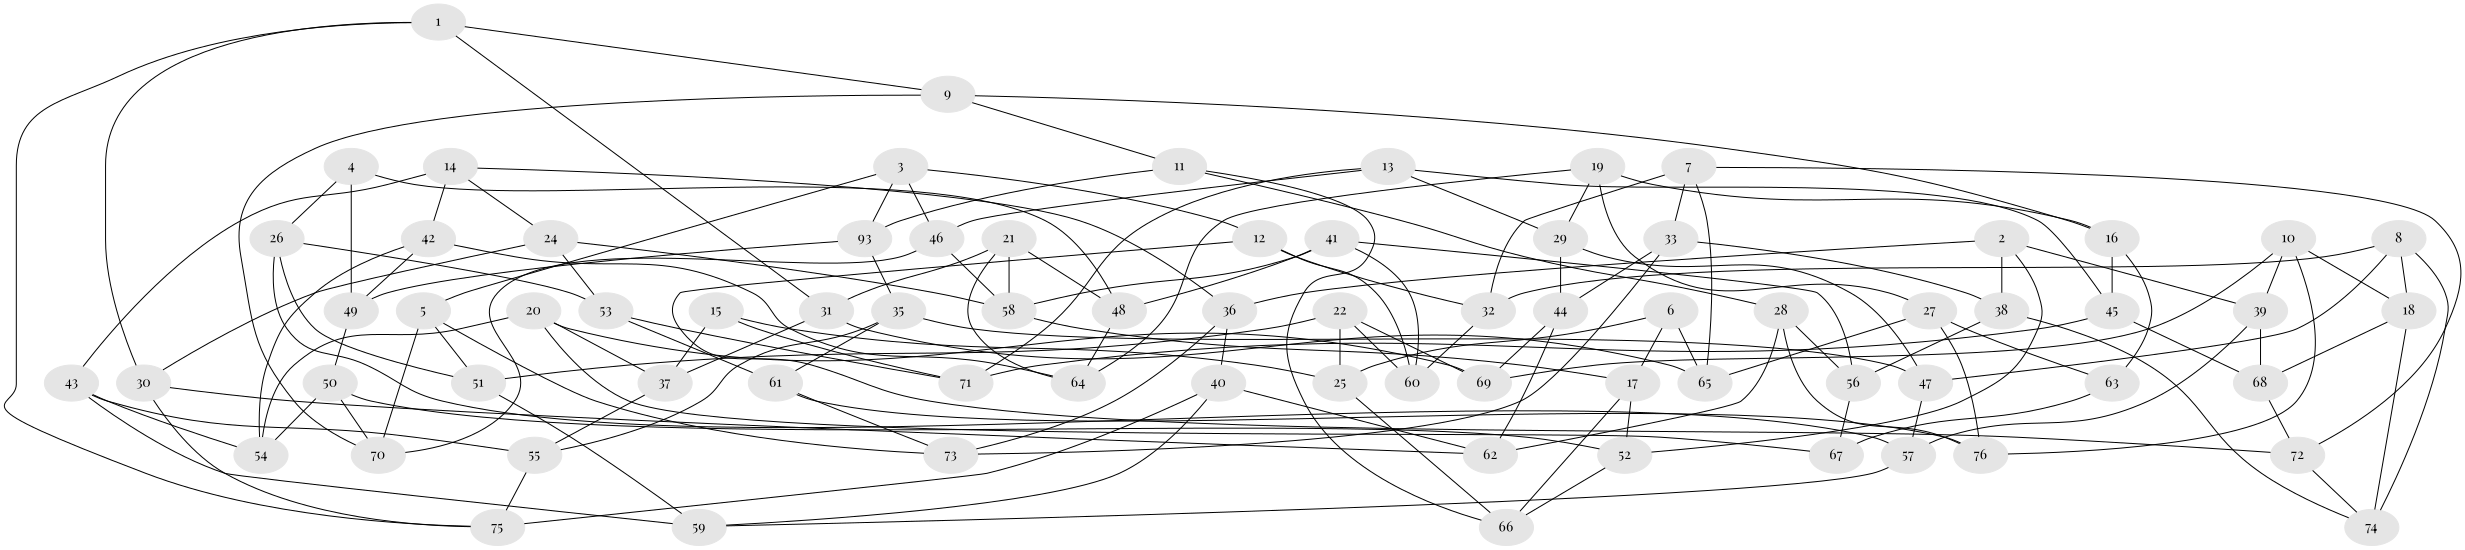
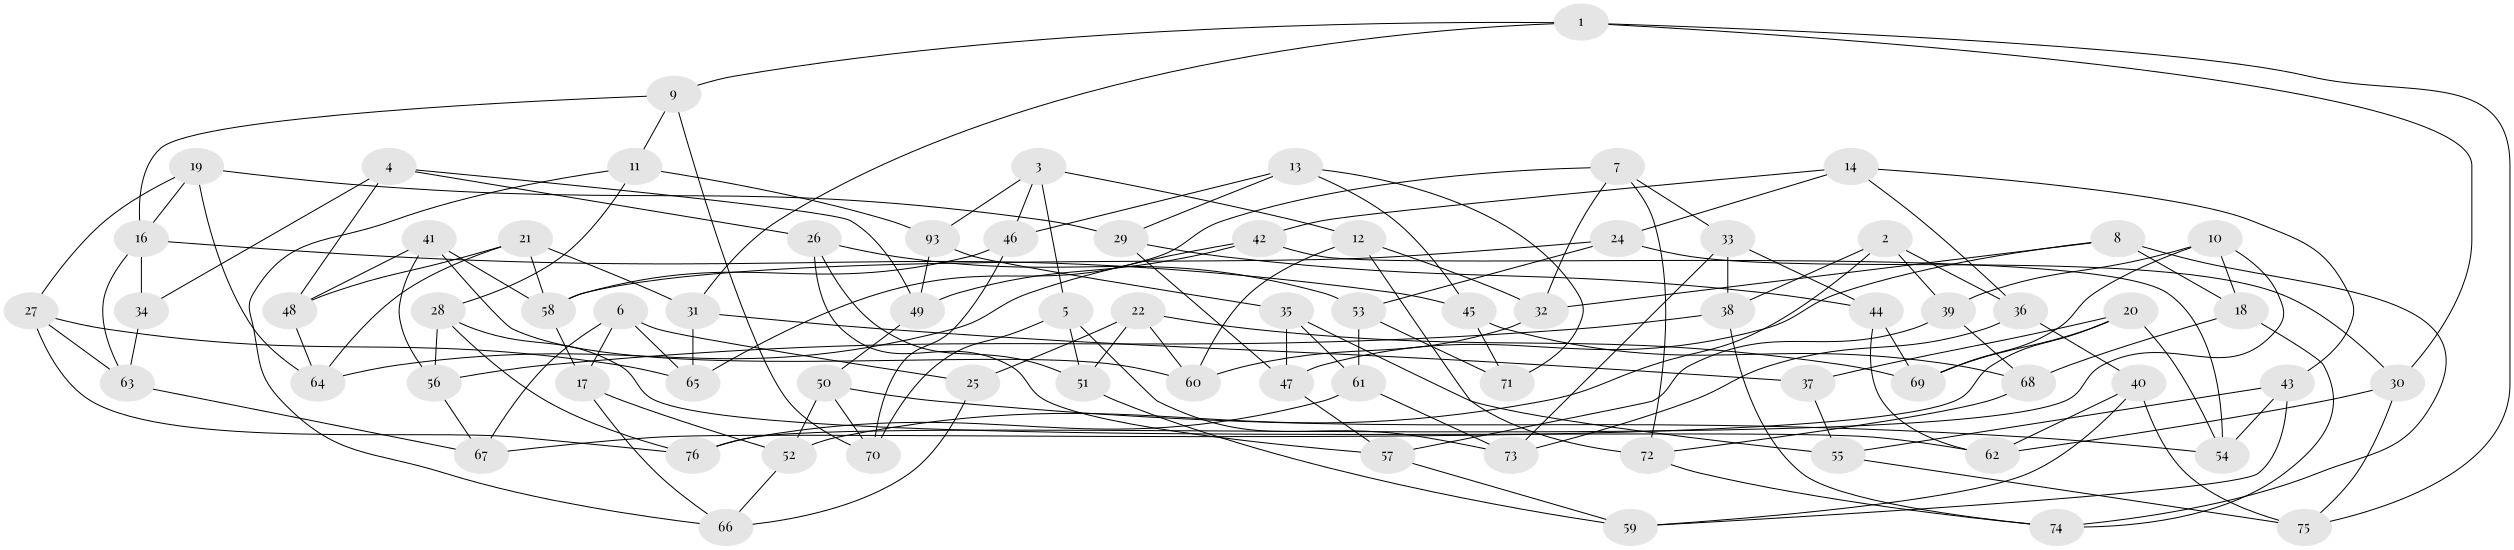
node "34": added
node "15": removed
edge "6" -- "67": added
